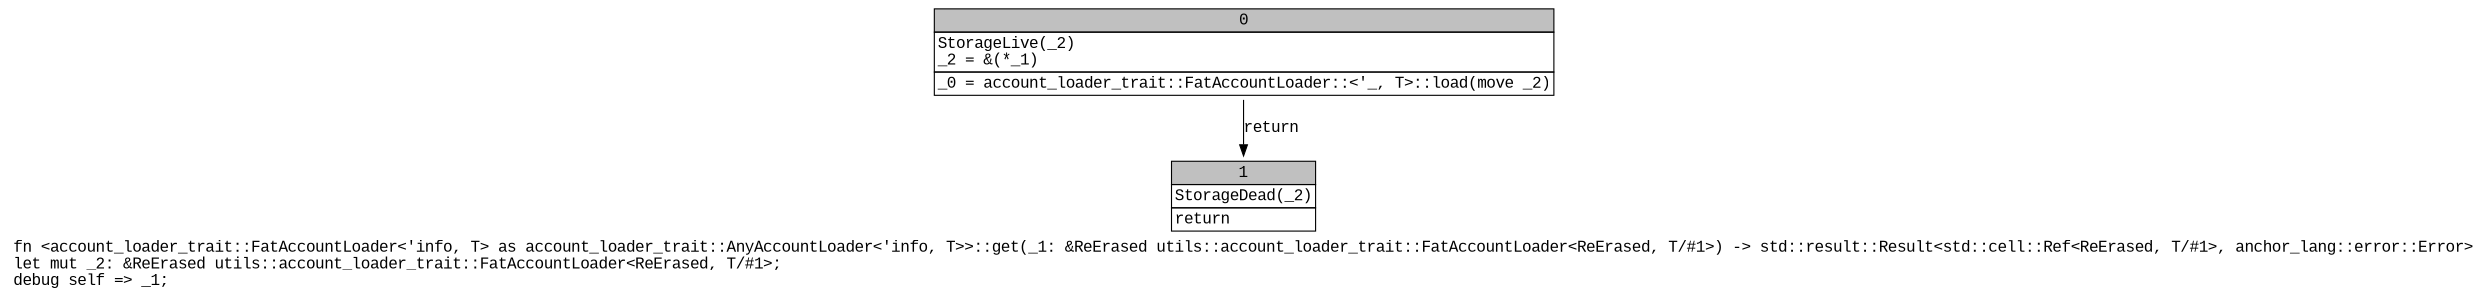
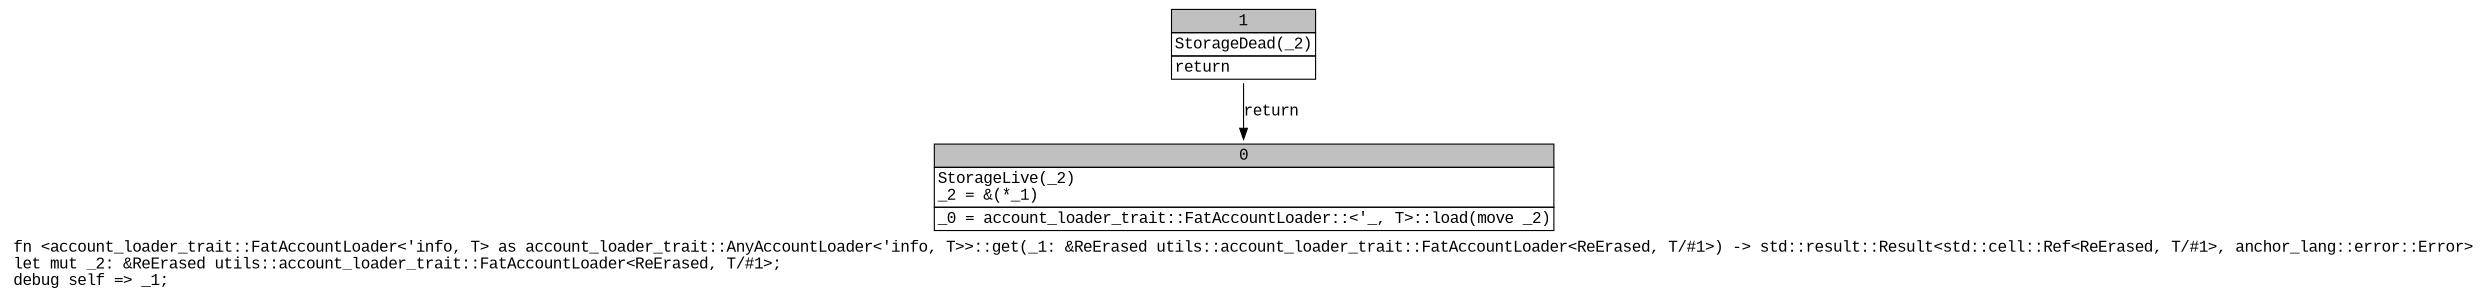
edge "0" -> "1": reversed
